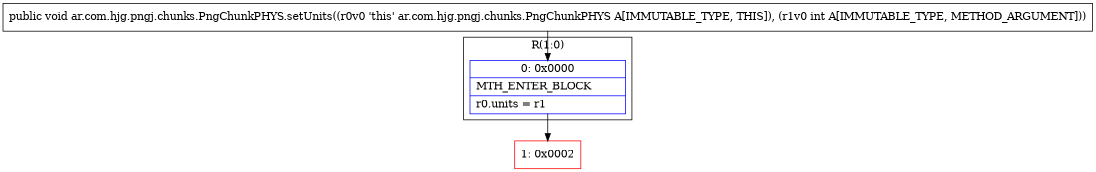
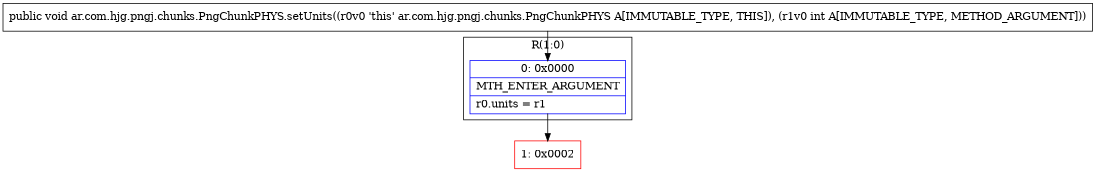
node "0: 0x0000": text "MTH_ENTER_BLOCK" -> "MTH_ENTER_ARGUMENT"
